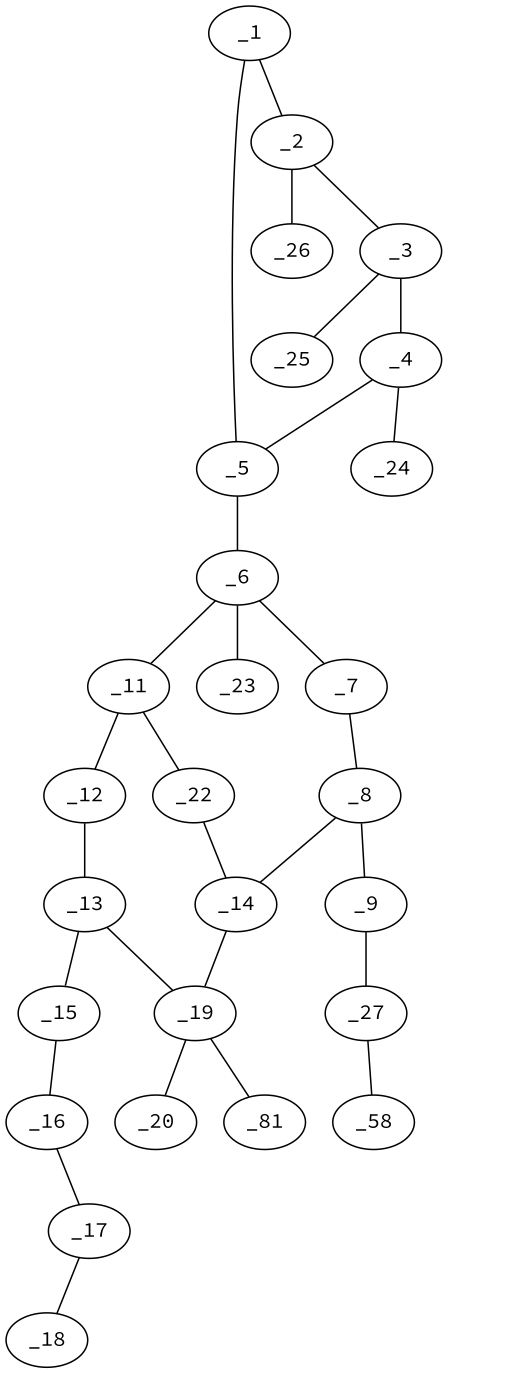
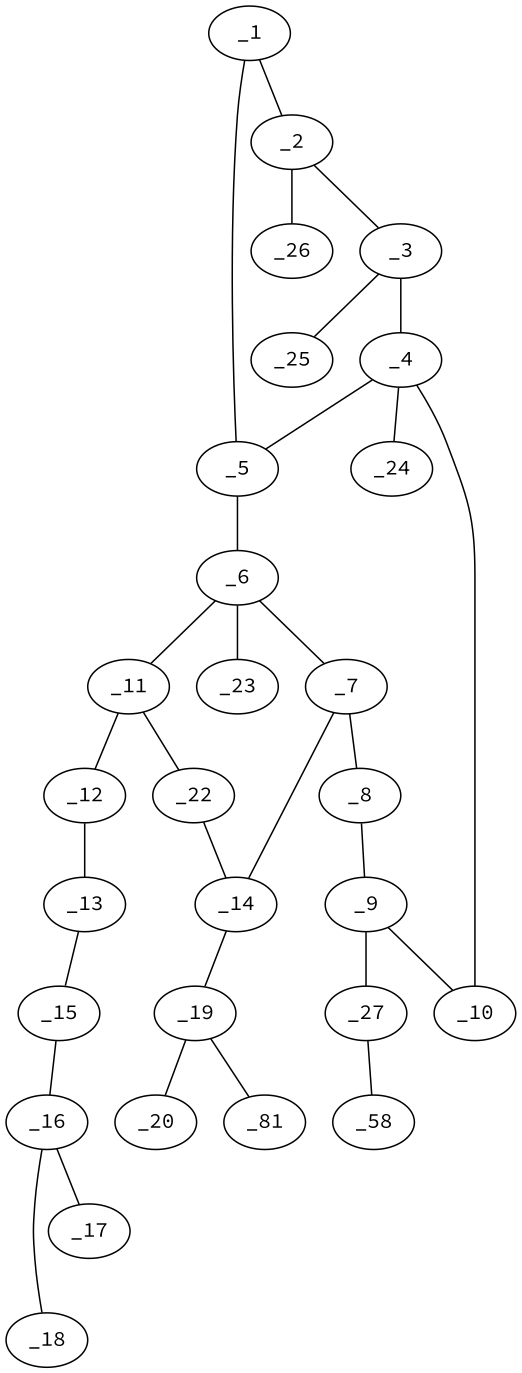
edge "_8" -- "_14": now "_7" -- "_14"
edge "_13" -- "_19": removed
node "_10": added
edge "_17" -- "_18": now "_16" -- "_18"
